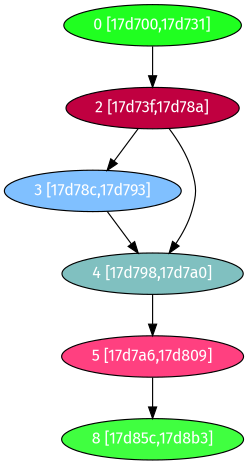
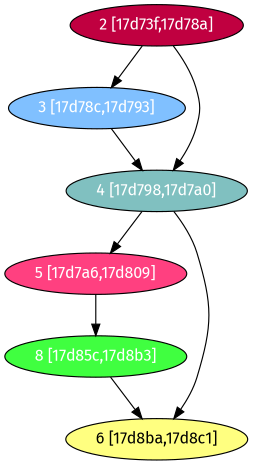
node "0 [17d700,17d731]": removed
node "6 [17d8ba,17d8c1]": added
